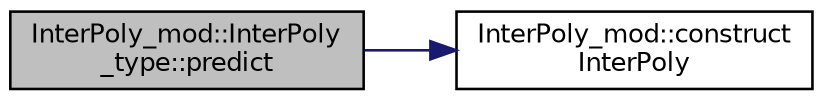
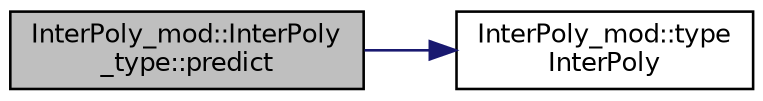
node "InterPoly_mod::construct InterPoly": label "InterPoly_mod::construct InterPoly" -> "InterPoly_mod::type InterPoly"
